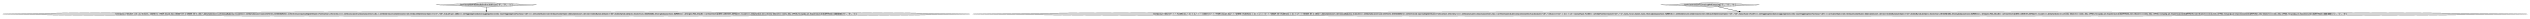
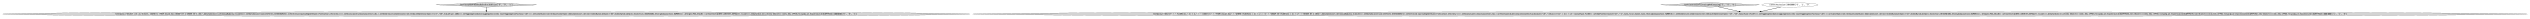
node "cannotVectorize()@@@3@@@['0', '1', '0']": added
